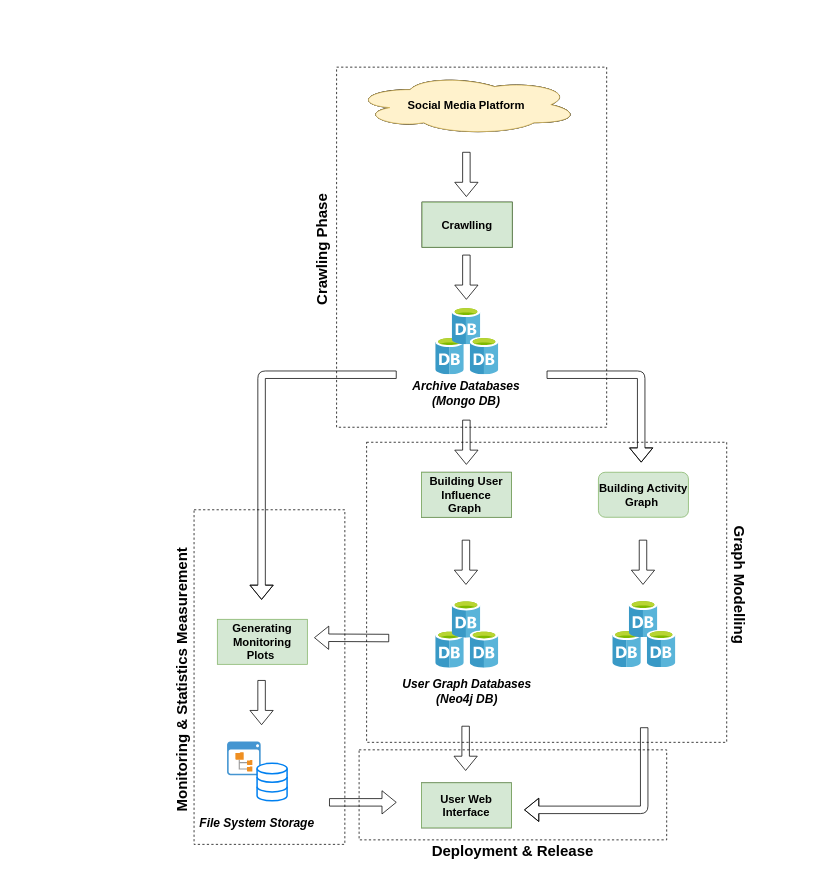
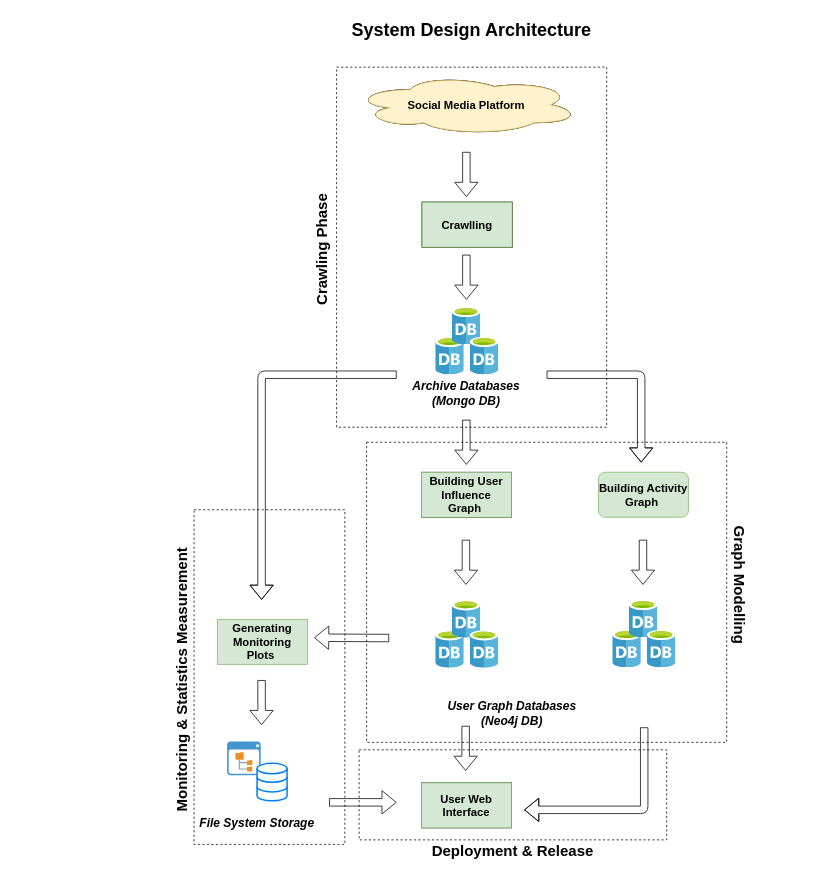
node "System Design Architecture": added
node "User Graph Databases (Neo4j DB)": moved (467, 691) -> (512, 714)
